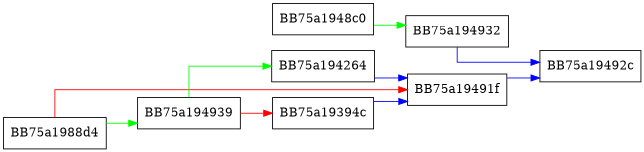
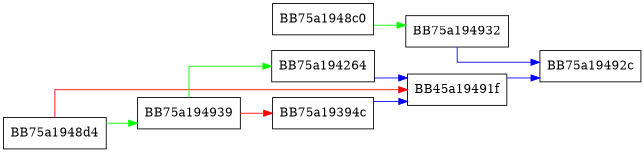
node "BB75a19491f": label "BB75a19491f" -> "BB45a19491f"
node "BB75a1988d4": label "BB75a1988d4" -> "BB75a1948d4"
